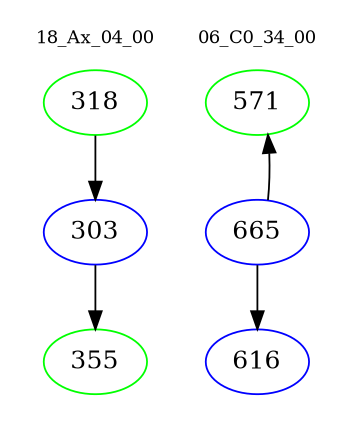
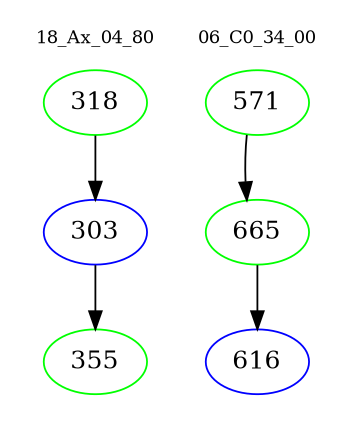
cluster "18_Ax_04_00": label "18_Ax_04_00" -> "18_Ax_04_80"
edge "665" -> "571": reversed
node "665": color blue -> green
